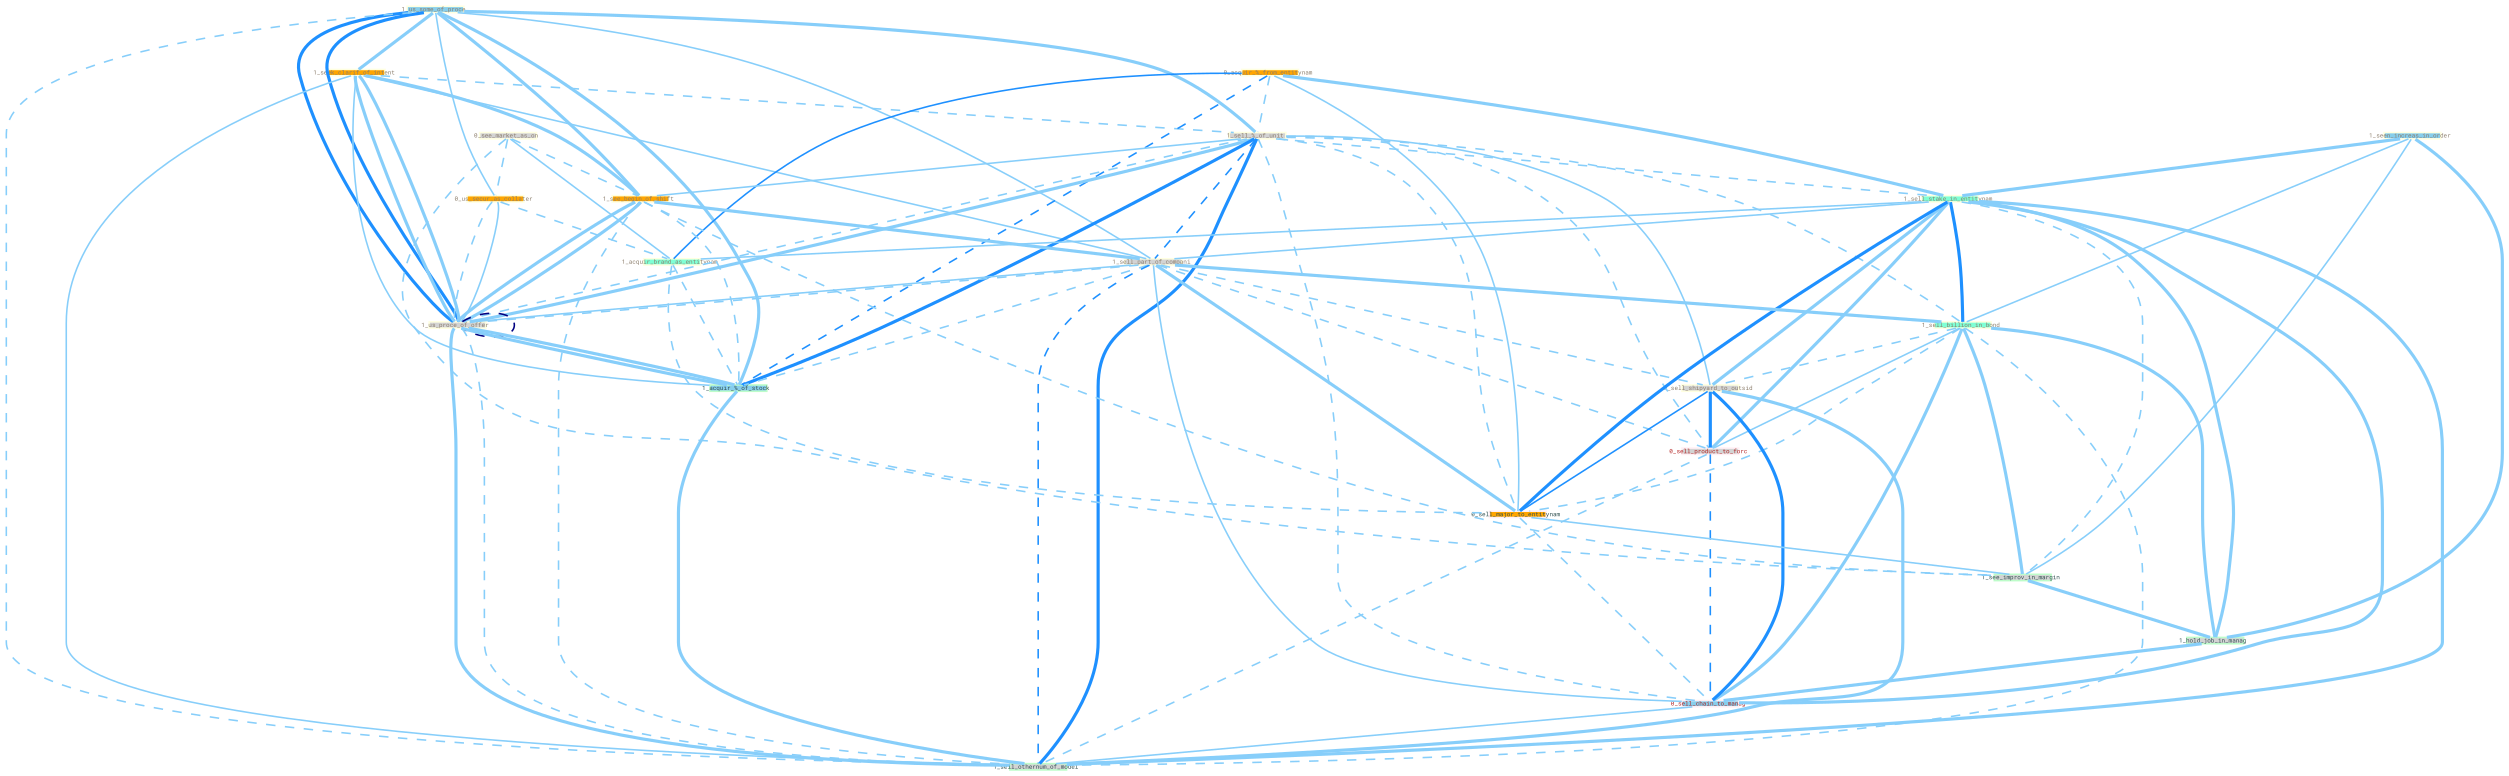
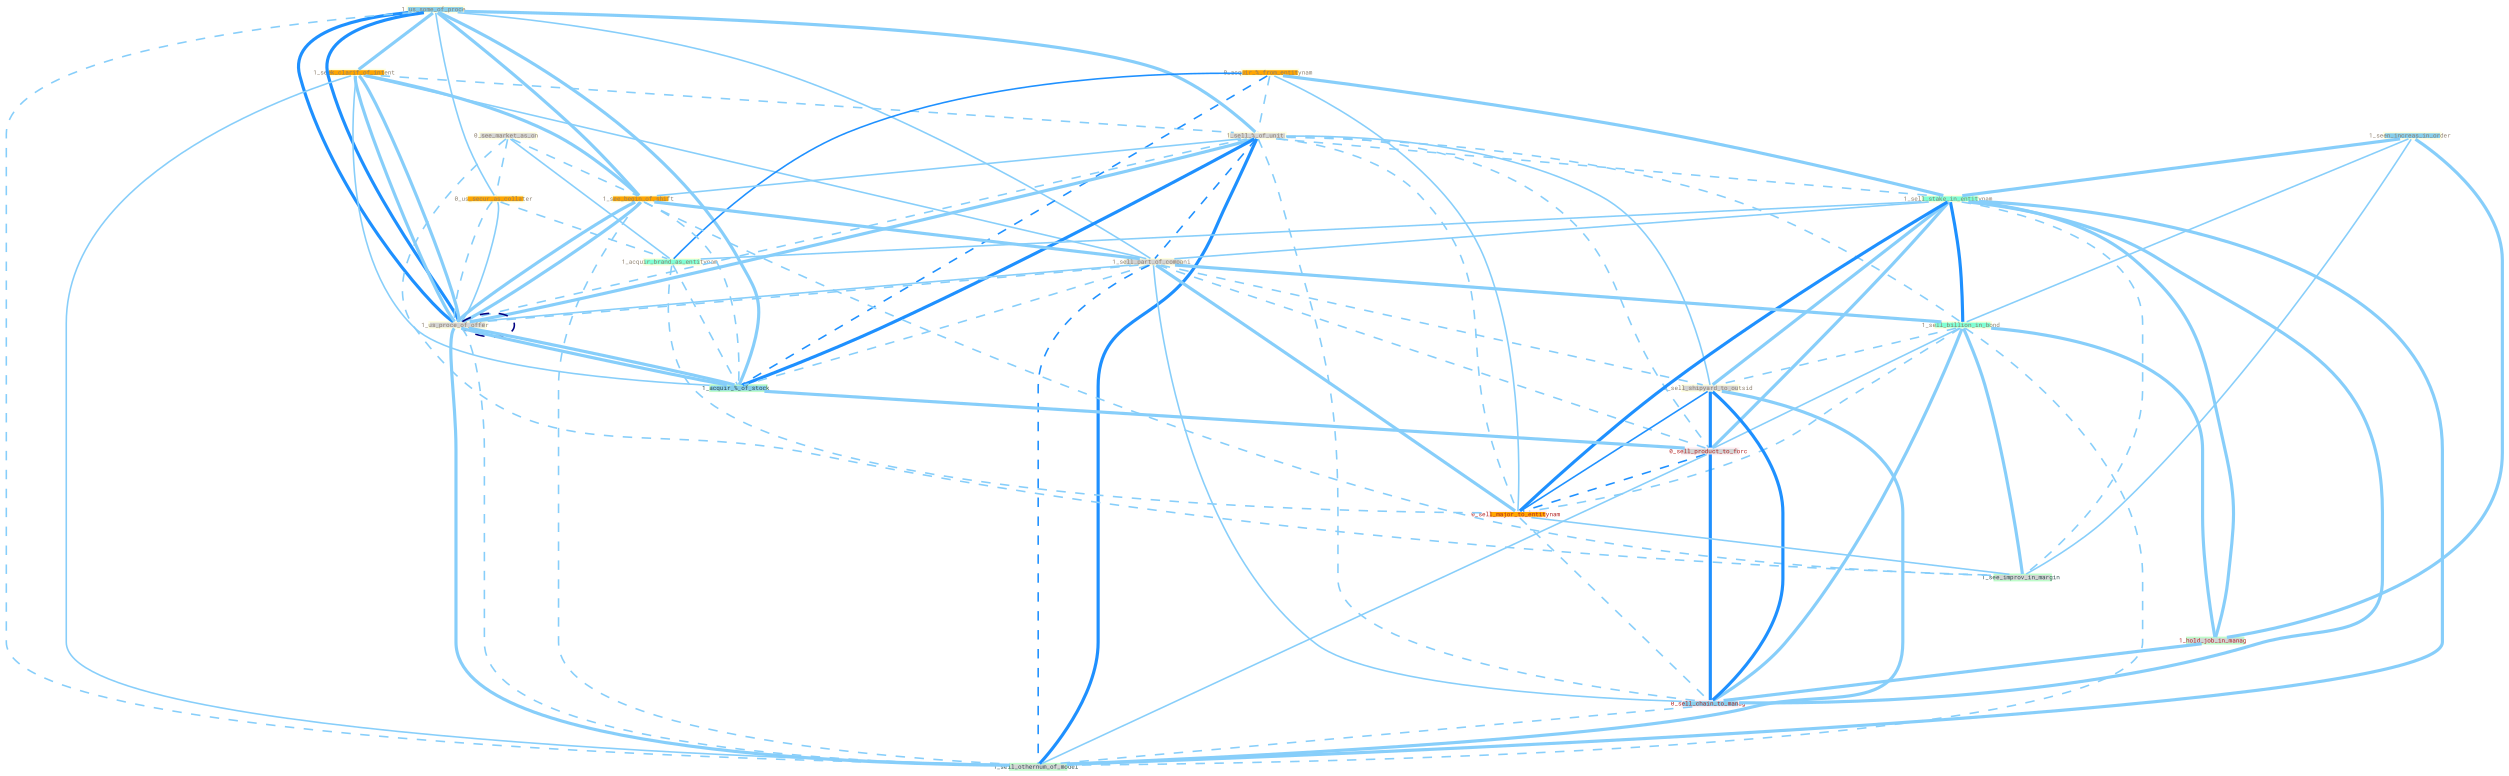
edge "0_sell_product_to_forc" -- "0_sell_major_to_entitynam": added
node "0_sell_major_to_entitynam": fontcolor #2f4f4f -> #b22222
edge "0_sell_product_to_forc" -- "0_sell_chain_to_manag": style dashed -> bold
edge "0_sell_product_to_forc" -- "1_sell_othernum_of_model": style dashed -> solid
edge "1_see_improv_in_margin" -- "1_hold_job_in_manag": removed
node "1_hold_job_in_manag": fontcolor #2f4f4f -> #b22222
edge "1_acquir_%_of_stock" -- "1_sell_othernum_of_model": now "1_acquir_%_of_stock" -- "0_sell_product_to_forc"
edge "0_sell_chain_to_manag" -- "1_sell_othernum_of_model": style solid -> dashed
